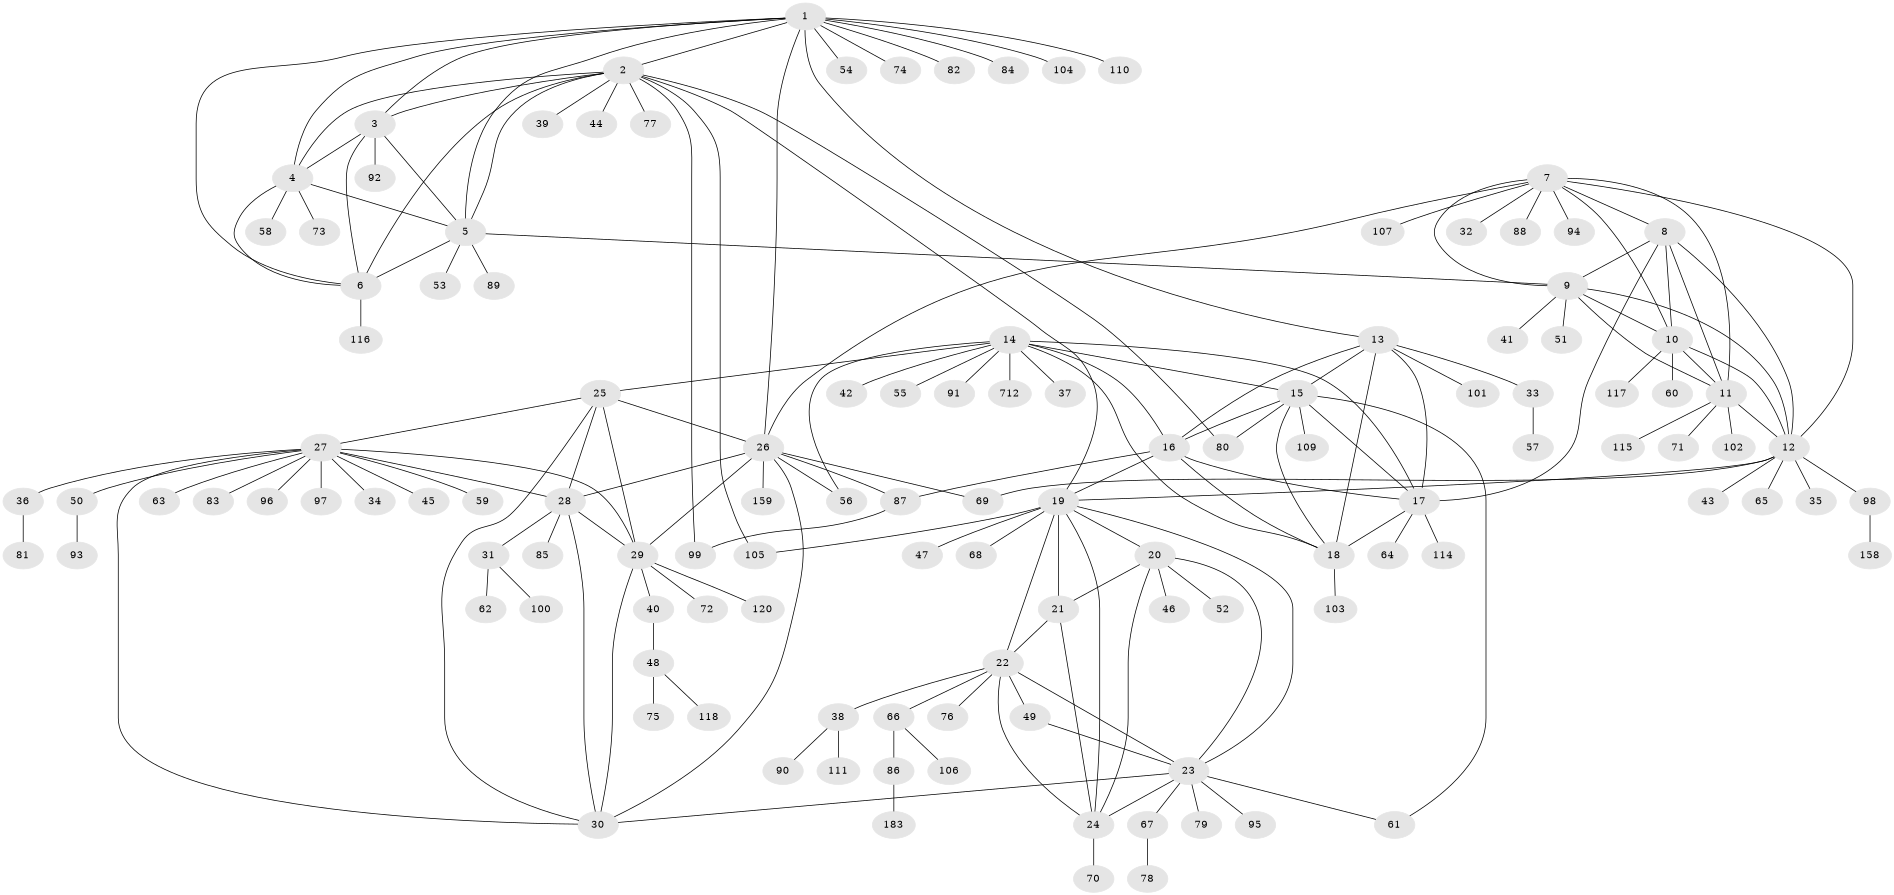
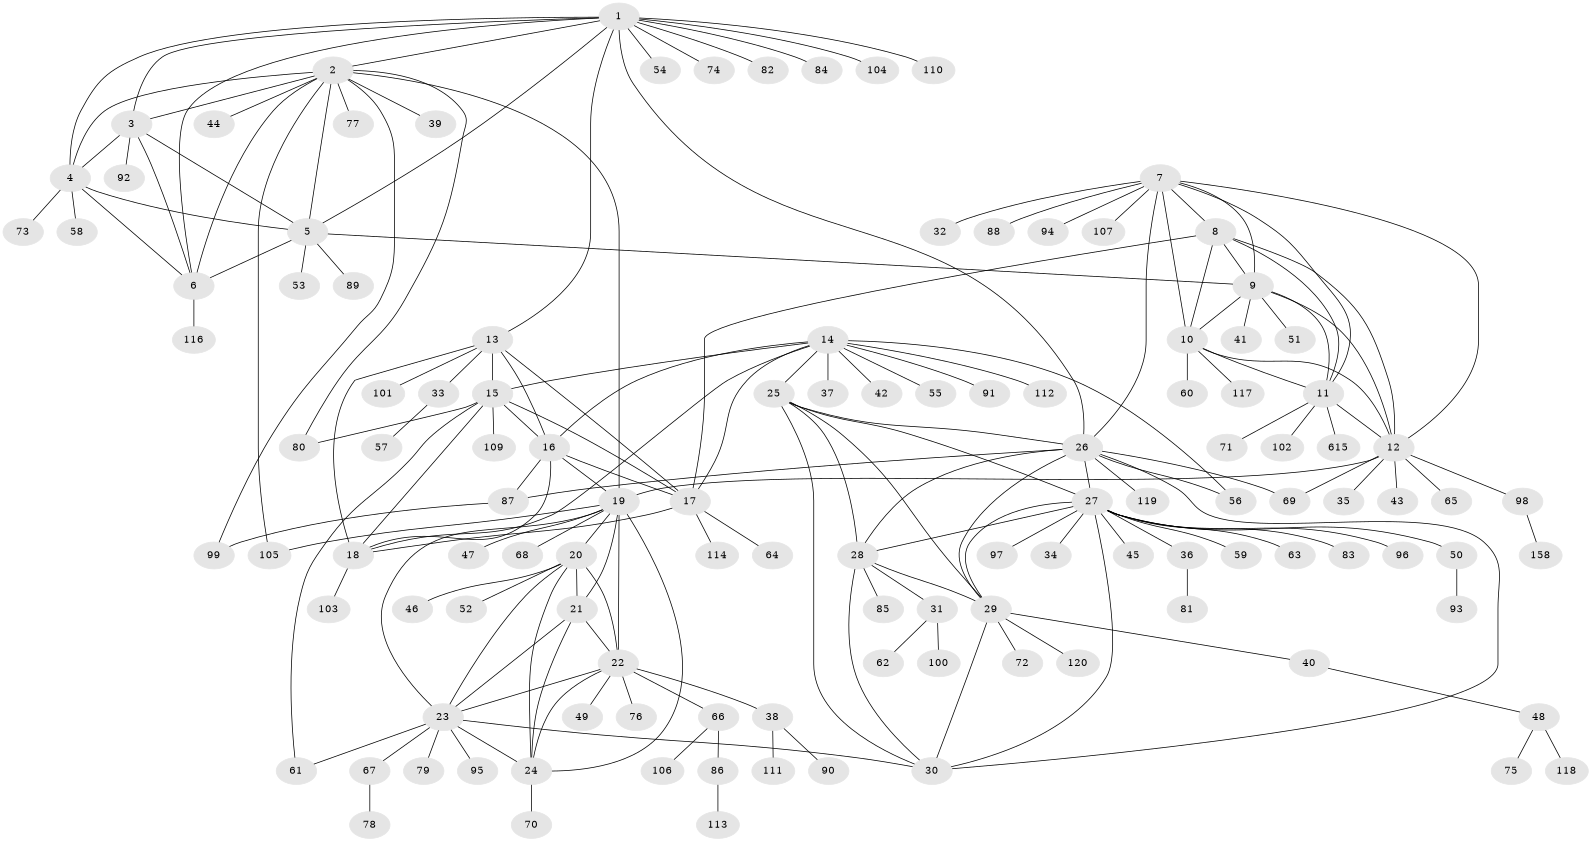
node "712": label "712" -> "112"
node "115": label "115" -> "615"
edge "26" -- "27": added
node "159": label "159" -> "119"
edge "20" -- "22": added
edge "49" -- "23": now "21" -- "23"
node "183": label "183" -> "113"
